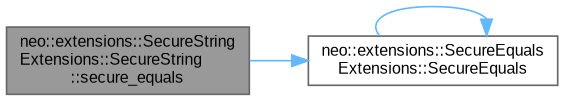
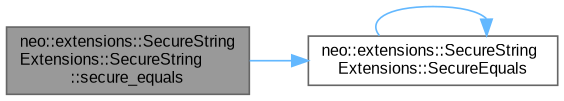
node "neo::extensions::SecureEquals Extensions::SecureEquals": label "neo::extensions::SecureEquals Extensions::SecureEquals" -> "neo::extensions::SecureString Extensions::SecureEquals"
